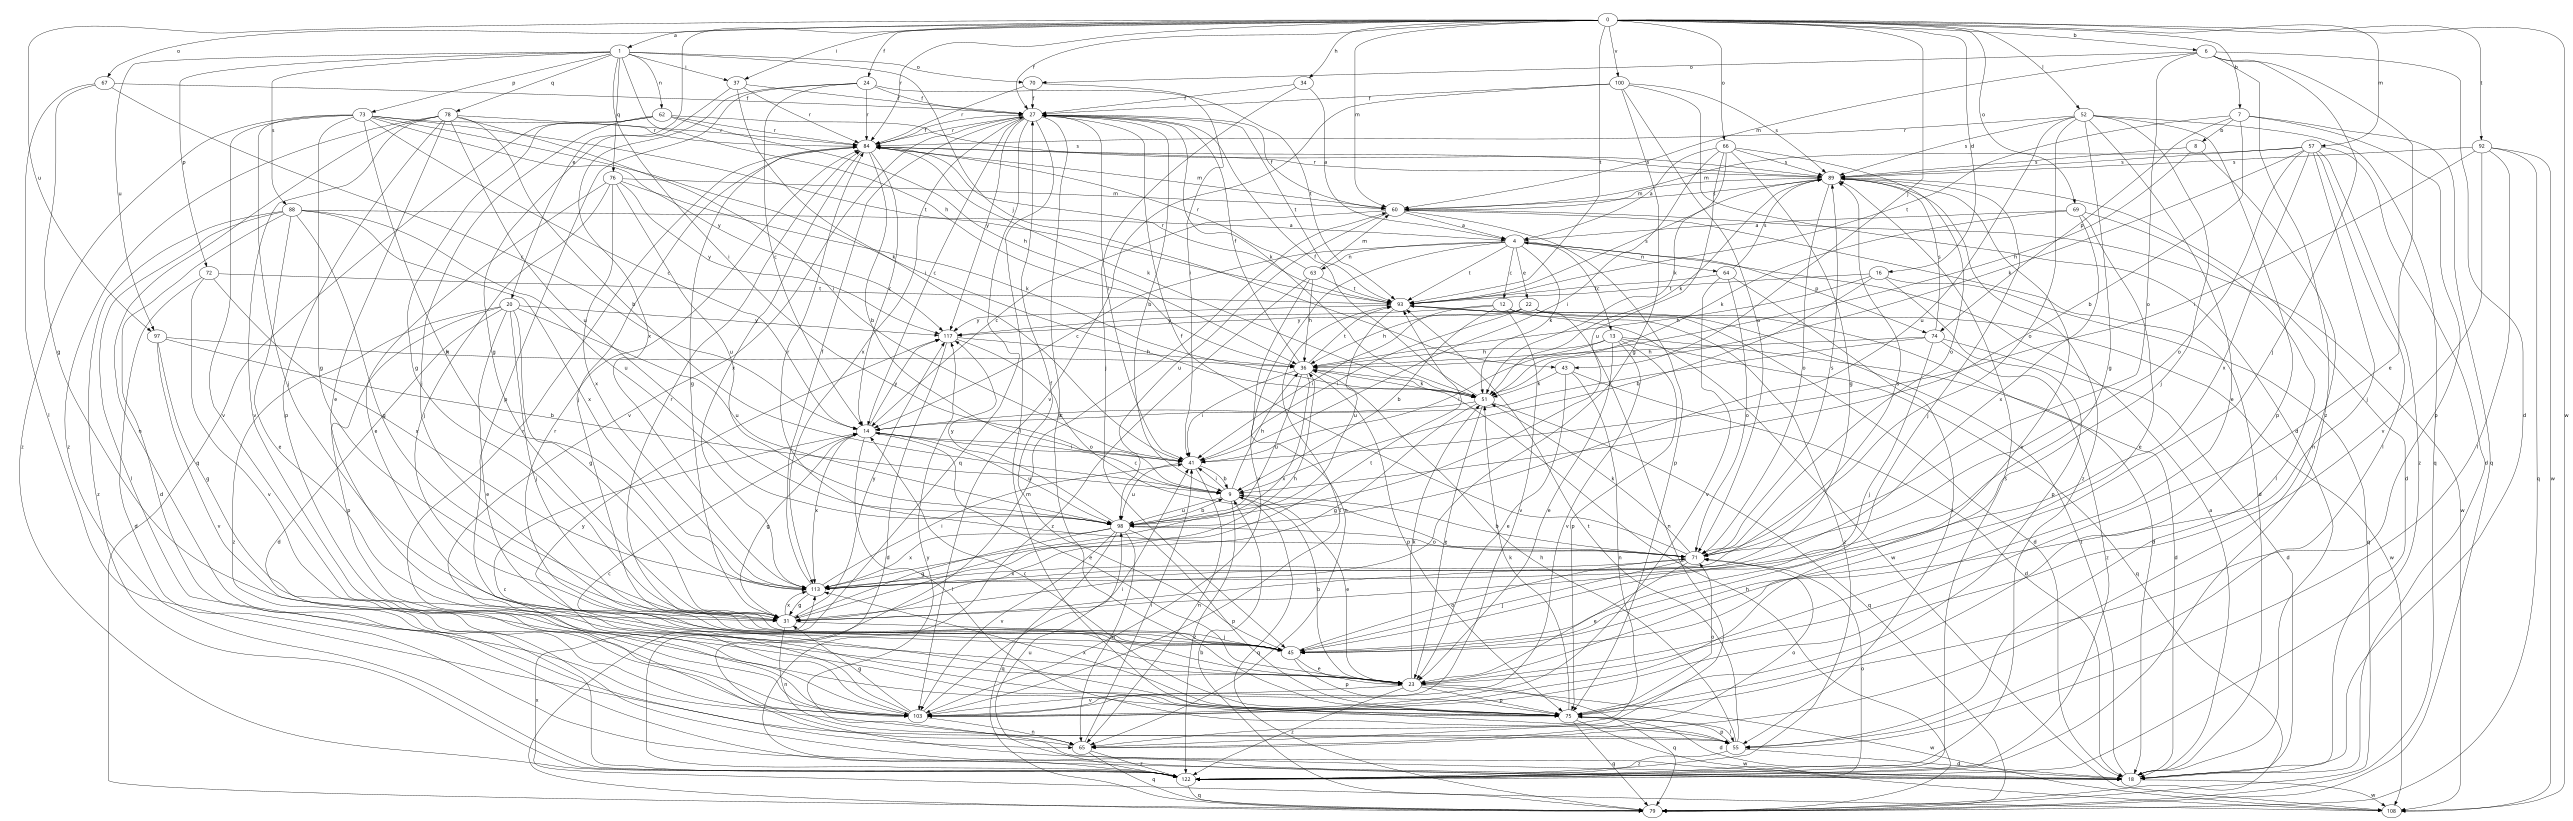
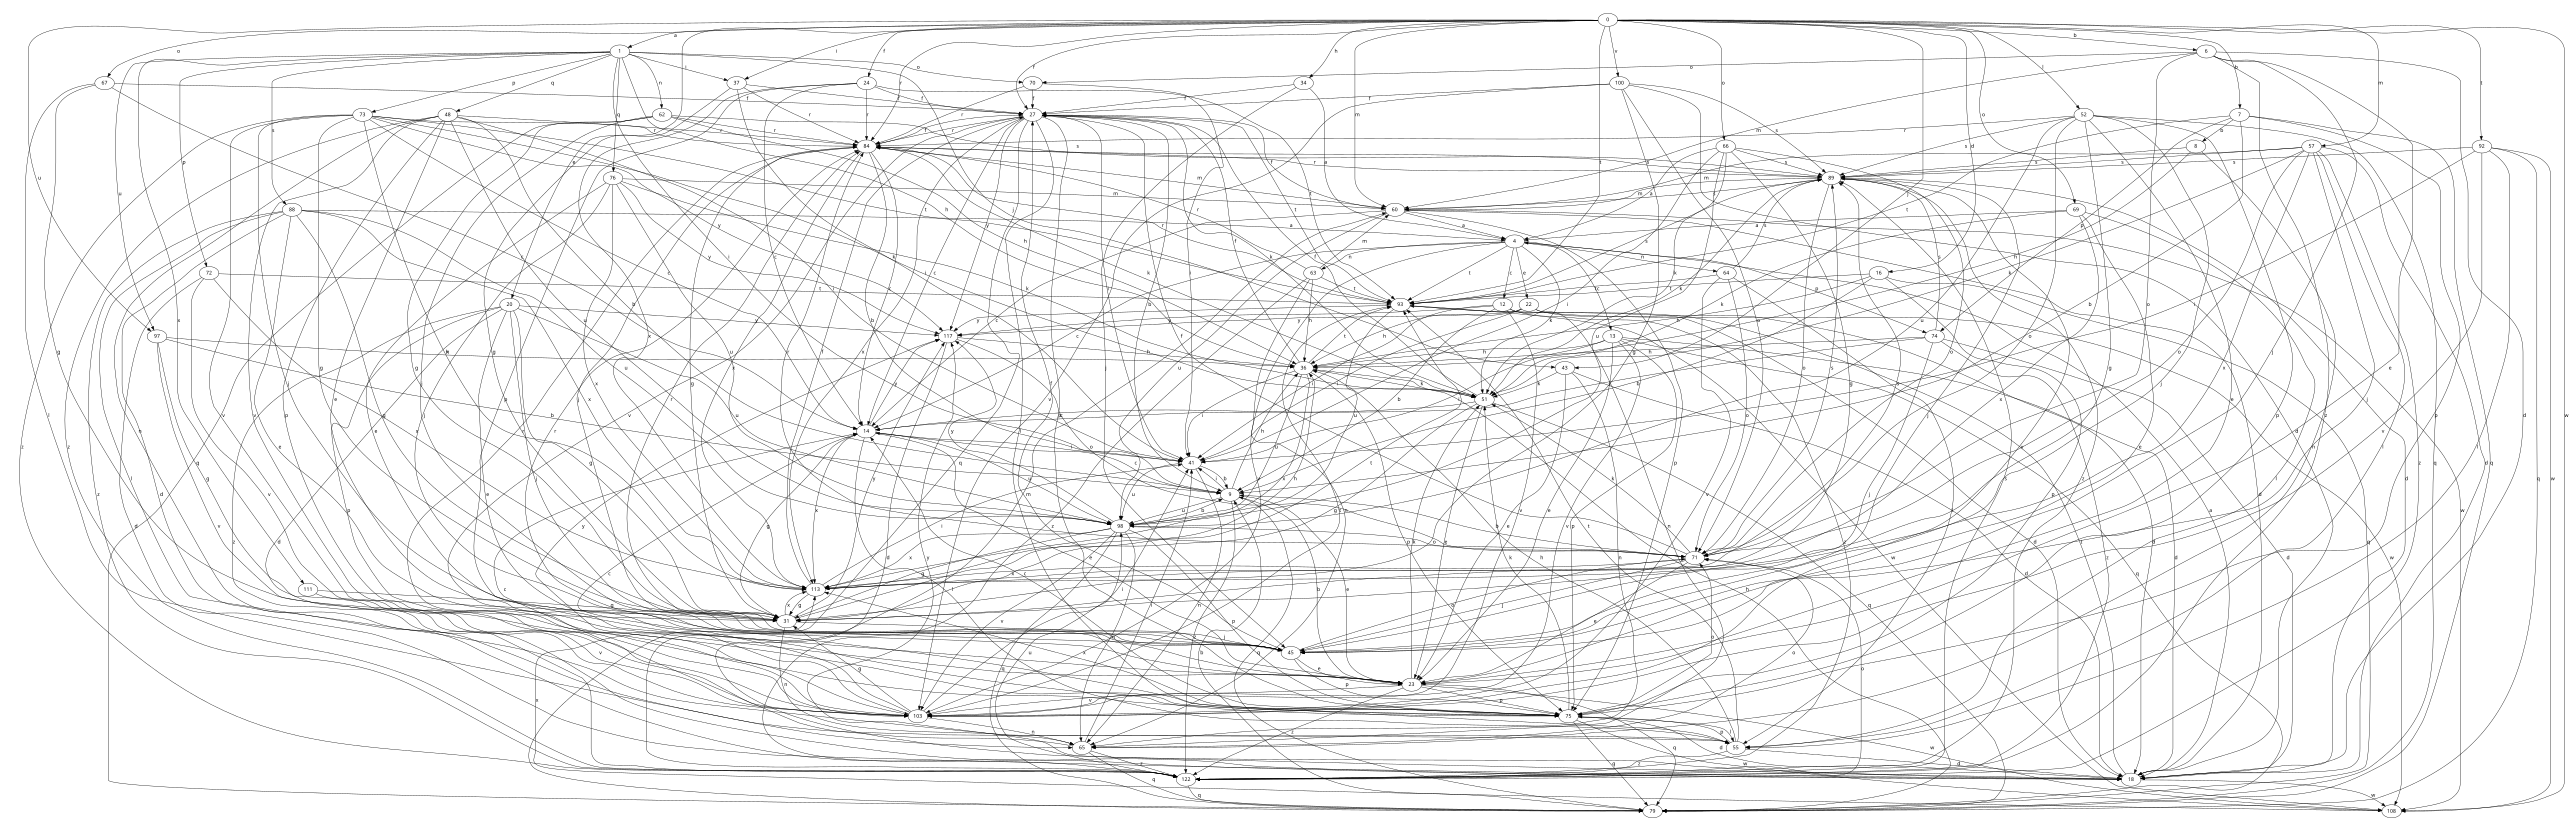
node "78": label "78" -> "48"
node "111": added
